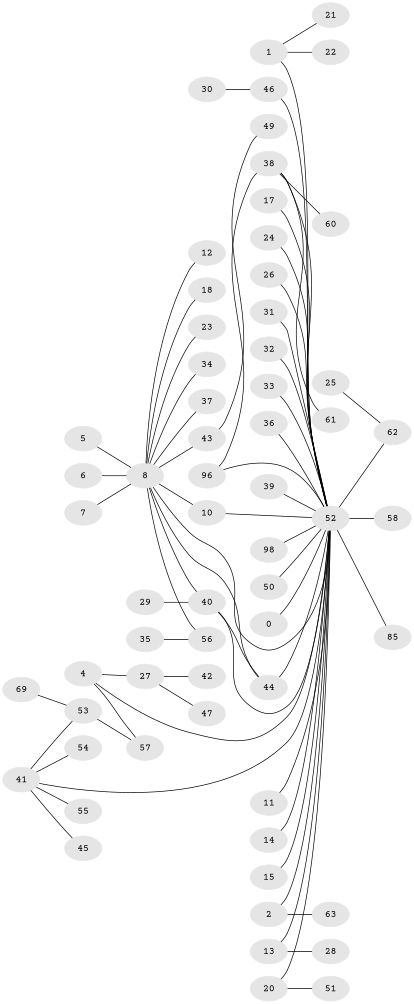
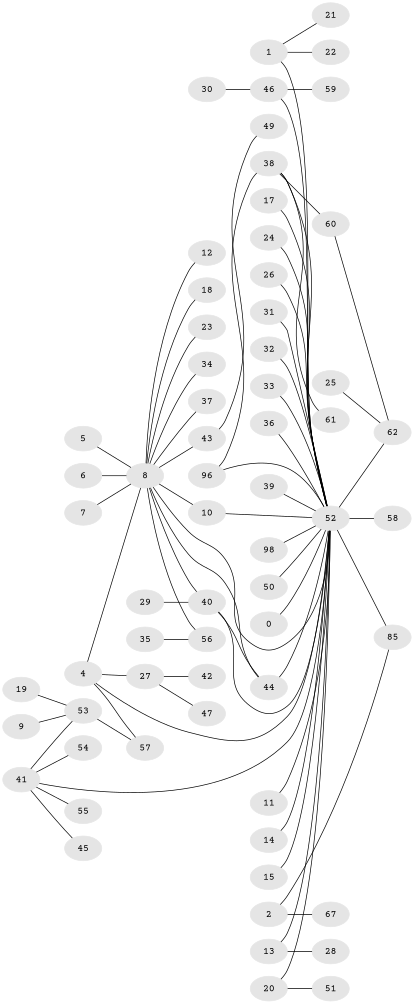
node "59": added
edge "60" -- "62": added
edge "8" -- "4": added
node "69": label "69" -> "19"
node "9": added
edge "52" -- "2": now "85" -- "2"
node "63": label "63" -> "67"
